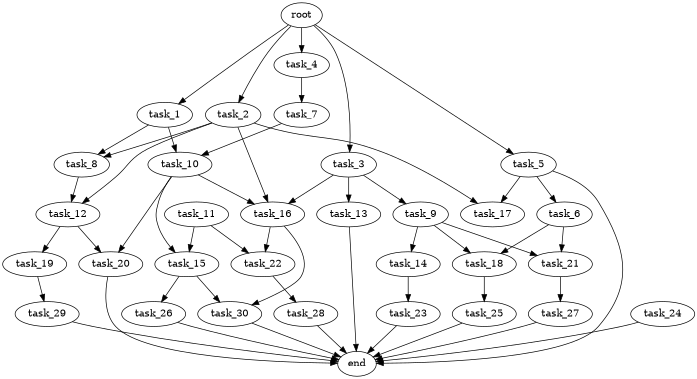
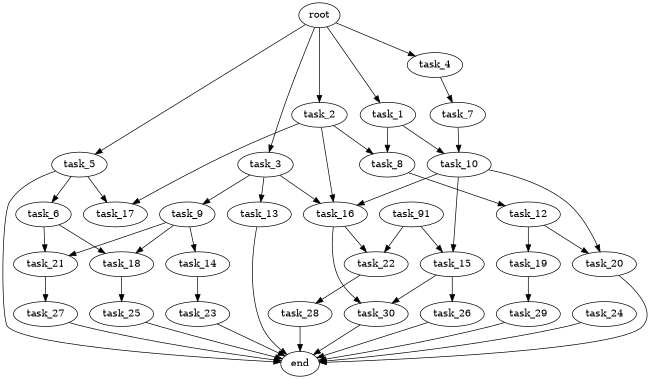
edge "task_2" -> "task_12": removed
node "task_11": label "task_11" -> "task_91"
